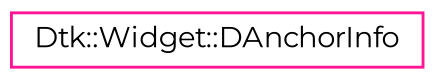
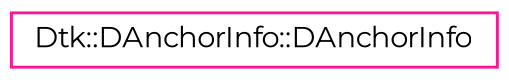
node "Dtk::Widget::DAnchorInfo": label "Dtk::Widget::DAnchorInfo" -> "Dtk::DAnchorInfo::DAnchorInfo"
